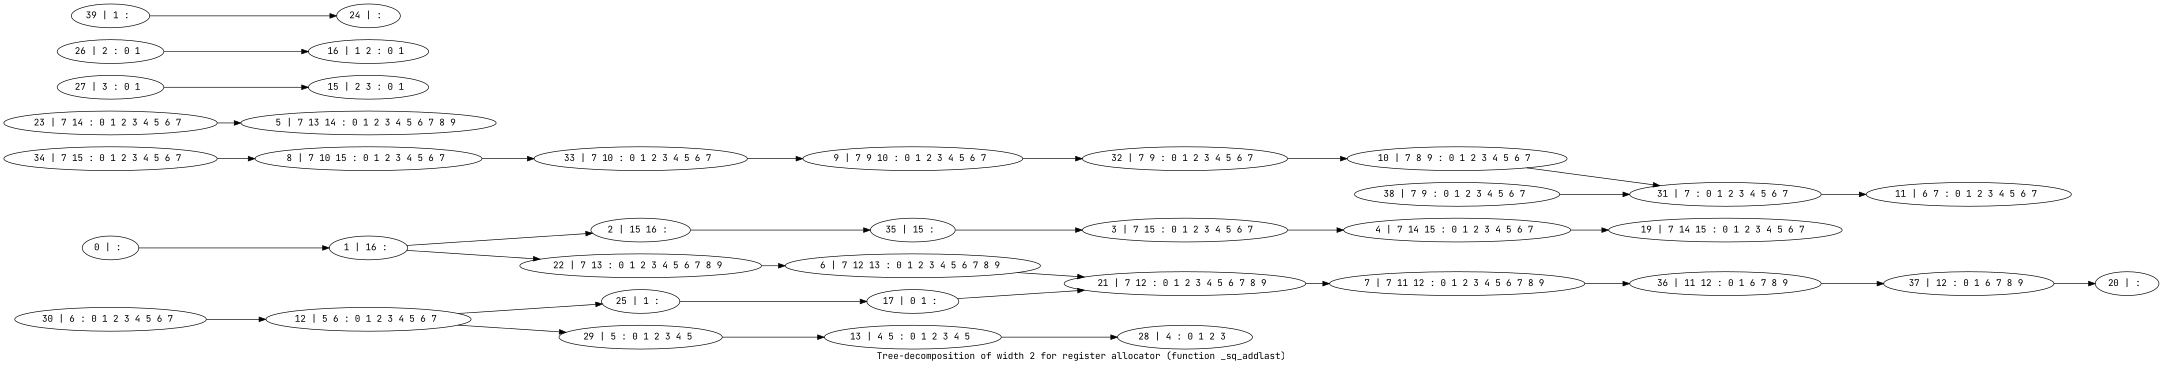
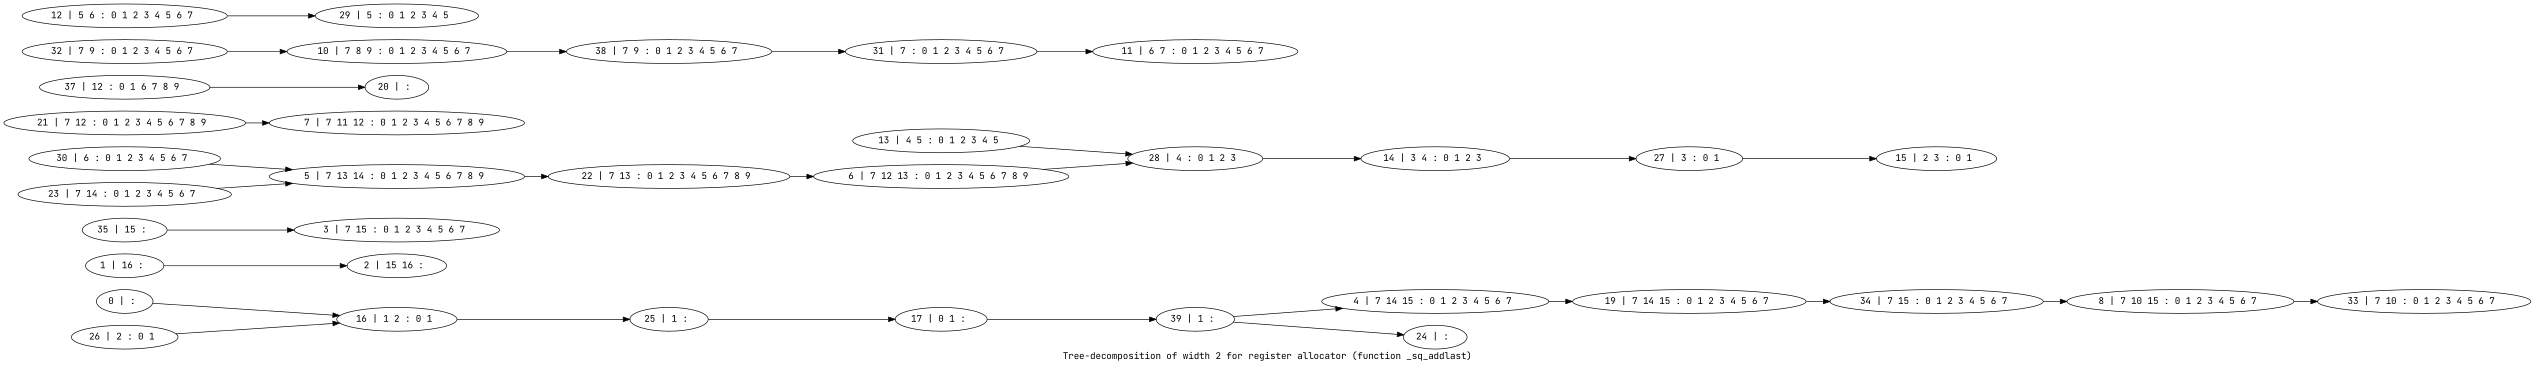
node "9 | 7 9 10 : 0 1 2 3 4 5 6 7": removed
node "14 | 3 4 : 0 1 2 3": added
edge "10 | 7 8 9 : 0 1 2 3 4 5 6 7" -> "31 | 7 : 0 1 2 3 4 5 6 7": now "10 | 7 8 9 : 0 1 2 3 4 5 6 7" -> "38 | 7 9 : 0 1 2 3 4 5 6 7"
edge "2 | 15 16 :" -> "35 | 15 :": removed
edge "3 | 7 15 : 0 1 2 3 4 5 6 7" -> "4 | 7 14 15 : 0 1 2 3 4 5 6 7": now "39 | 1 :" -> "4 | 7 14 15 : 0 1 2 3 4 5 6 7"
edge "0 | :" -> "1 | 16 :": now "0 | :" -> "16 | 1 2 : 0 1"
edge "1 | 16 :" -> "22 | 7 13 : 0 1 2 3 4 5 6 7 8 9": now "5 | 7 13 14 : 0 1 2 3 4 5 6 7 8 9" -> "22 | 7 13 : 0 1 2 3 4 5 6 7 8 9"
edge "6 | 7 12 13 : 0 1 2 3 4 5 6 7 8 9" -> "21 | 7 12 : 0 1 2 3 4 5 6 7 8 9": now "6 | 7 12 13 : 0 1 2 3 4 5 6 7 8 9" -> "28 | 4 : 0 1 2 3"
node "36 | 11 12 : 0 1 6 7 8 9": removed
edge "17 | 0 1 :" -> "21 | 7 12 : 0 1 2 3 4 5 6 7 8 9": now "17 | 0 1 :" -> "39 | 1 :"
edge "19 | 7 14 15 : 0 1 2 3 4 5 6 7" -> "34 | 7 15 : 0 1 2 3 4 5 6 7": added
edge "12 | 5 6 : 0 1 2 3 4 5 6 7" -> "25 | 1 :": now "16 | 1 2 : 0 1" -> "25 | 1 :"
edge "30 | 6 : 0 1 2 3 4 5 6 7" -> "12 | 5 6 : 0 1 2 3 4 5 6 7": now "30 | 6 : 0 1 2 3 4 5 6 7" -> "5 | 7 13 14 : 0 1 2 3 4 5 6 7 8 9"
edge "29 | 5 : 0 1 2 3 4 5" -> "13 | 4 5 : 0 1 2 3 4 5": removed
